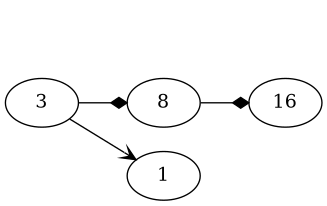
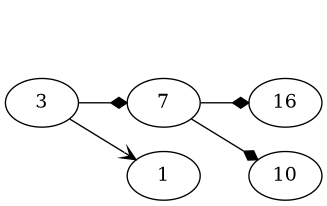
node "8": label "8" -> "7"
node "10": added
